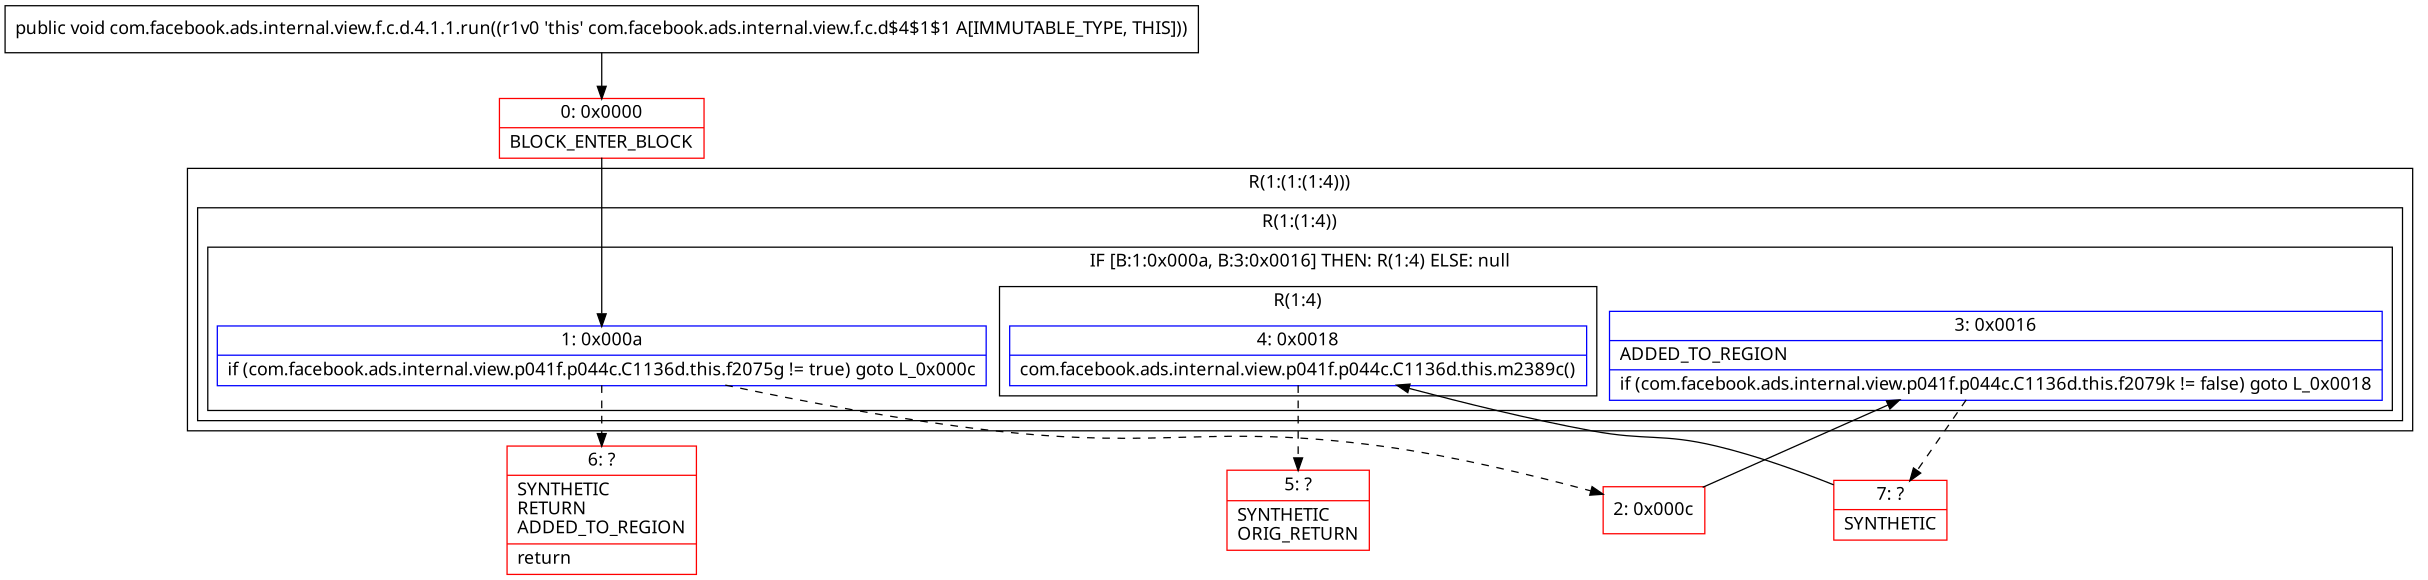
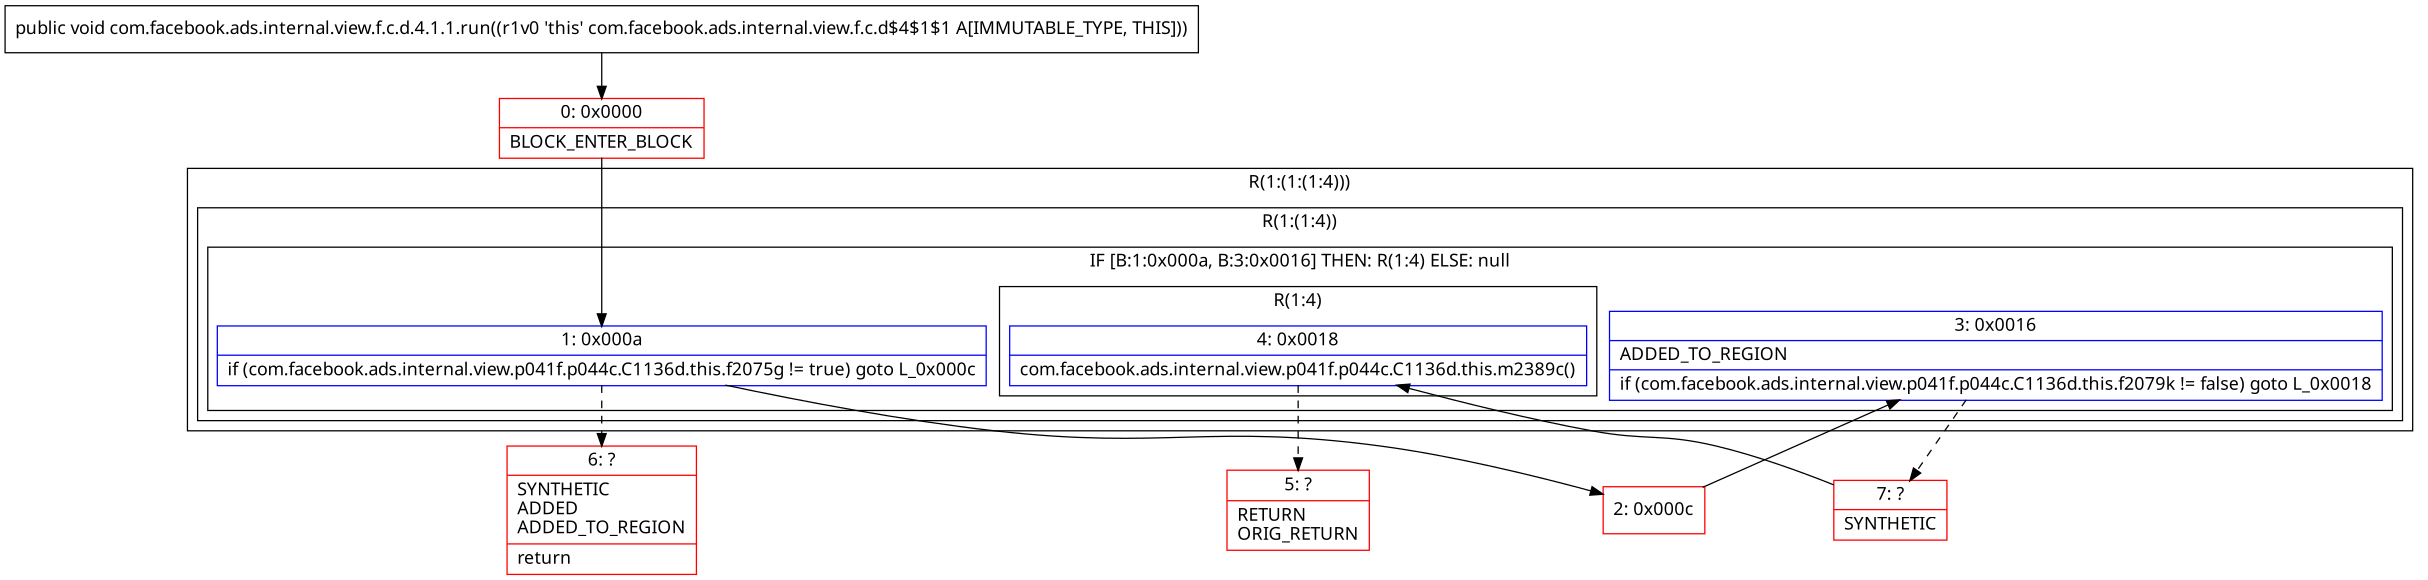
edge "1: 0x000a" -> "2: 0x000c": style dashed -> solid
node "6: ?": text "RETURN" -> "ADDED"
node "5: ?": text "SYNTHETIC" -> "RETURN"
